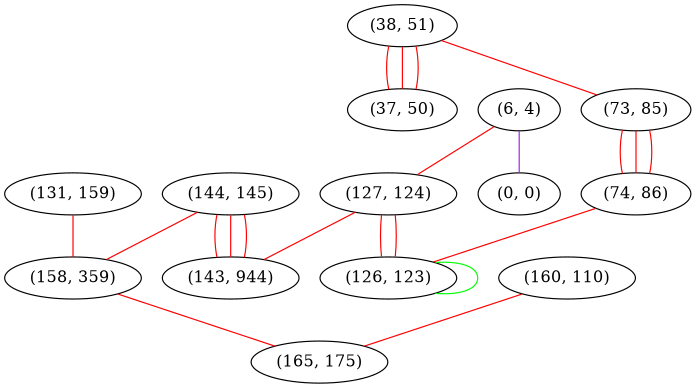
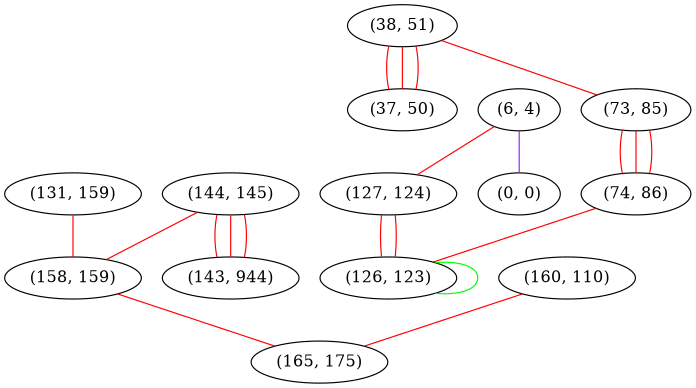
edge "(127, 124)" -- "(143, 944)": removed
node "(158, 359)": label "(158, 359)" -> "(158, 159)"
